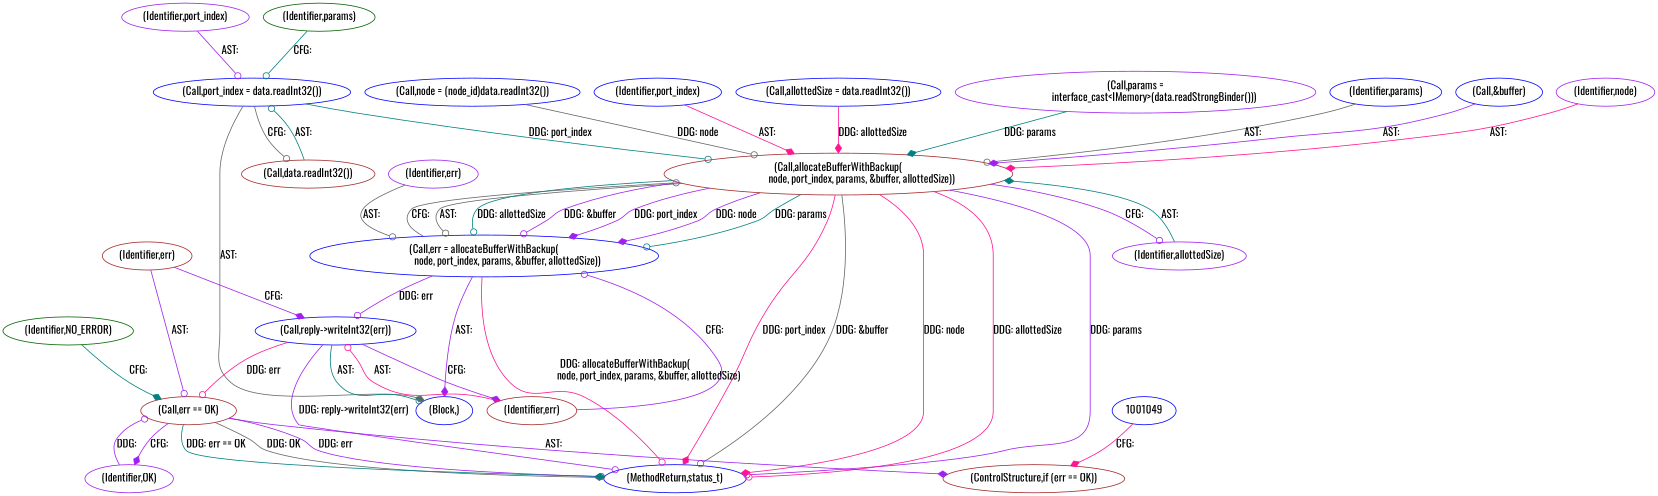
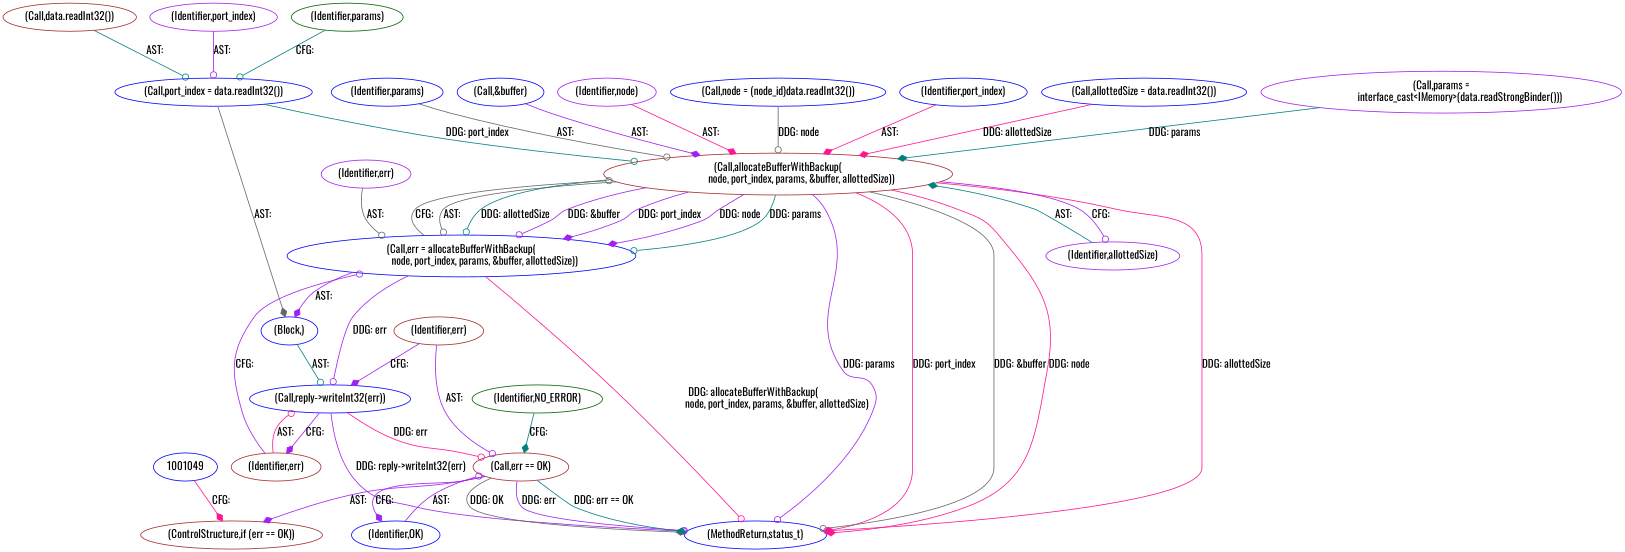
edge "(Call,port_index = data.readInt32())" -> "(Call,data.readInt32())": removed, label "CFG:"
edge "(Call,reply->writeInt32(err))" -> "(Block,)": reversed
edge "(Identifier,OK)" -> "(Call,err == OK)": label "DDG: " -> "AST: "
node "(Identifier,OK)": color purple -> blue
